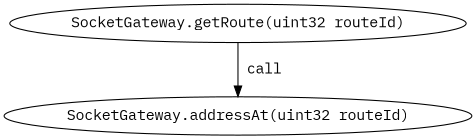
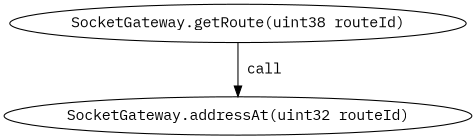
node "SocketGateway.getRoute(uint32 routeId)": label "SocketGateway.getRoute(uint32 routeId)" -> "SocketGateway.getRoute(uint38 routeId)"
